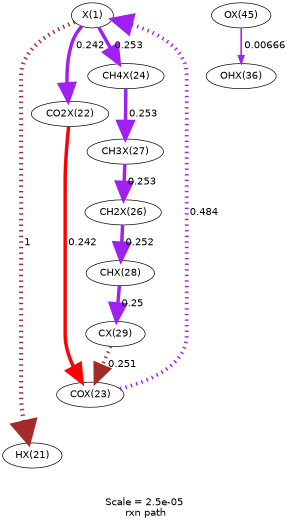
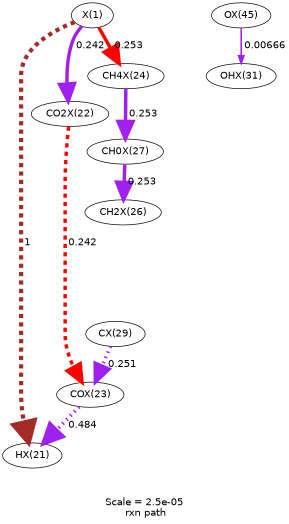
edge "X(1)" -> "CH4X(24)": color purple -> red
node "OHX(36)": label "OHX(36)" -> "OHX(31)"
node "CH3X(27)": label "CH3X(27)" -> "CH0X(27)"
edge "X(1)" -> "HX(21)": style dotted -> dashed
edge "COX(23)" -> "X(1)": now "COX(23)" -> "HX(21)"
edge "CO2X(22)" -> "COX(23)": style bold -> dashed
node "CHX(28)": removed
edge "CX(29)" -> "COX(23)": color brown -> purple
